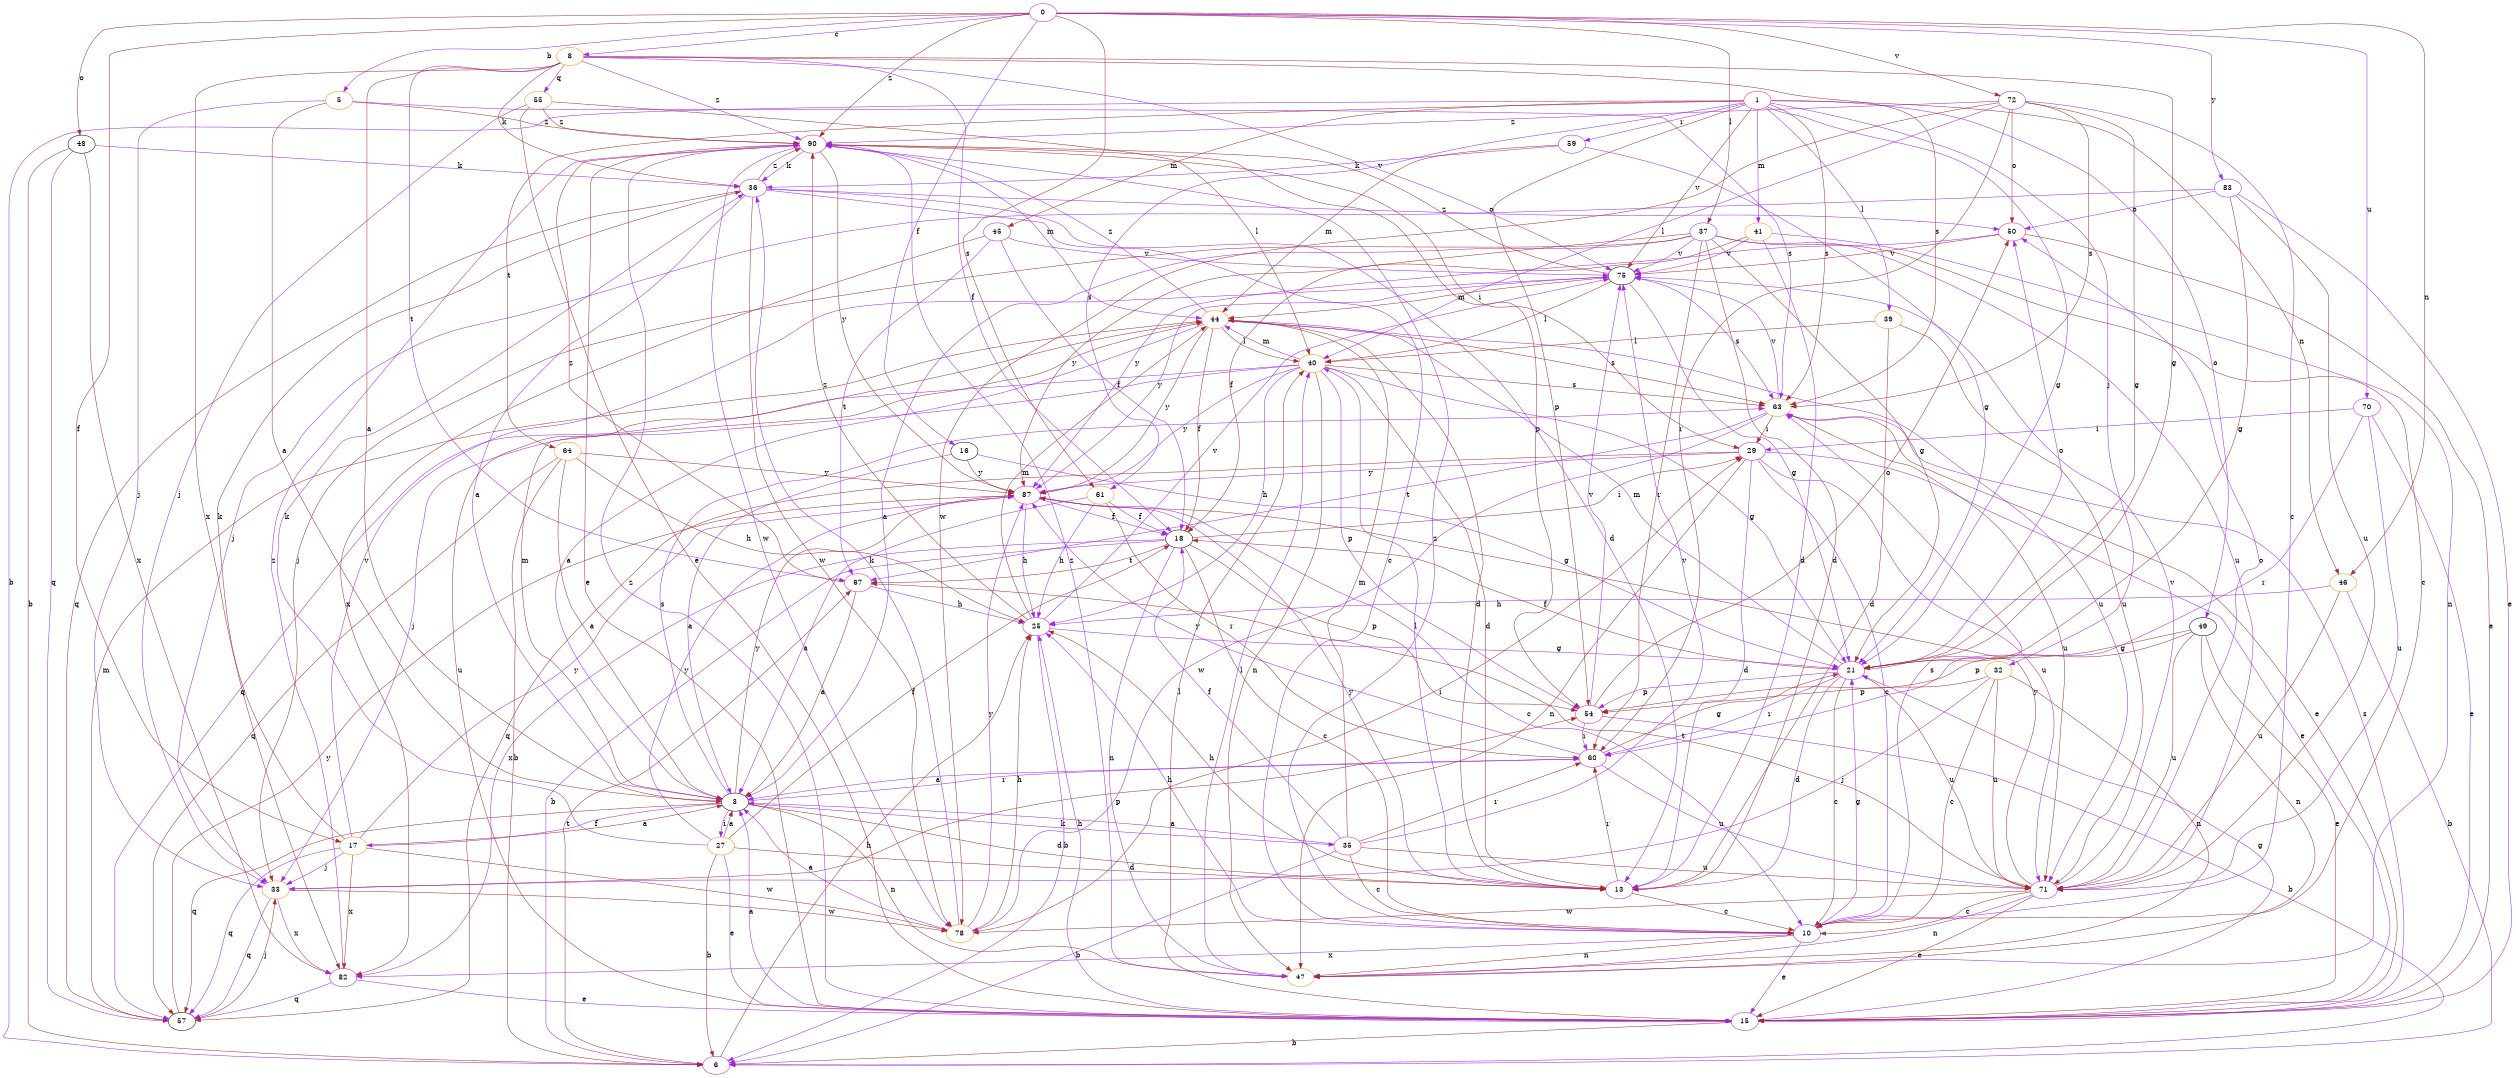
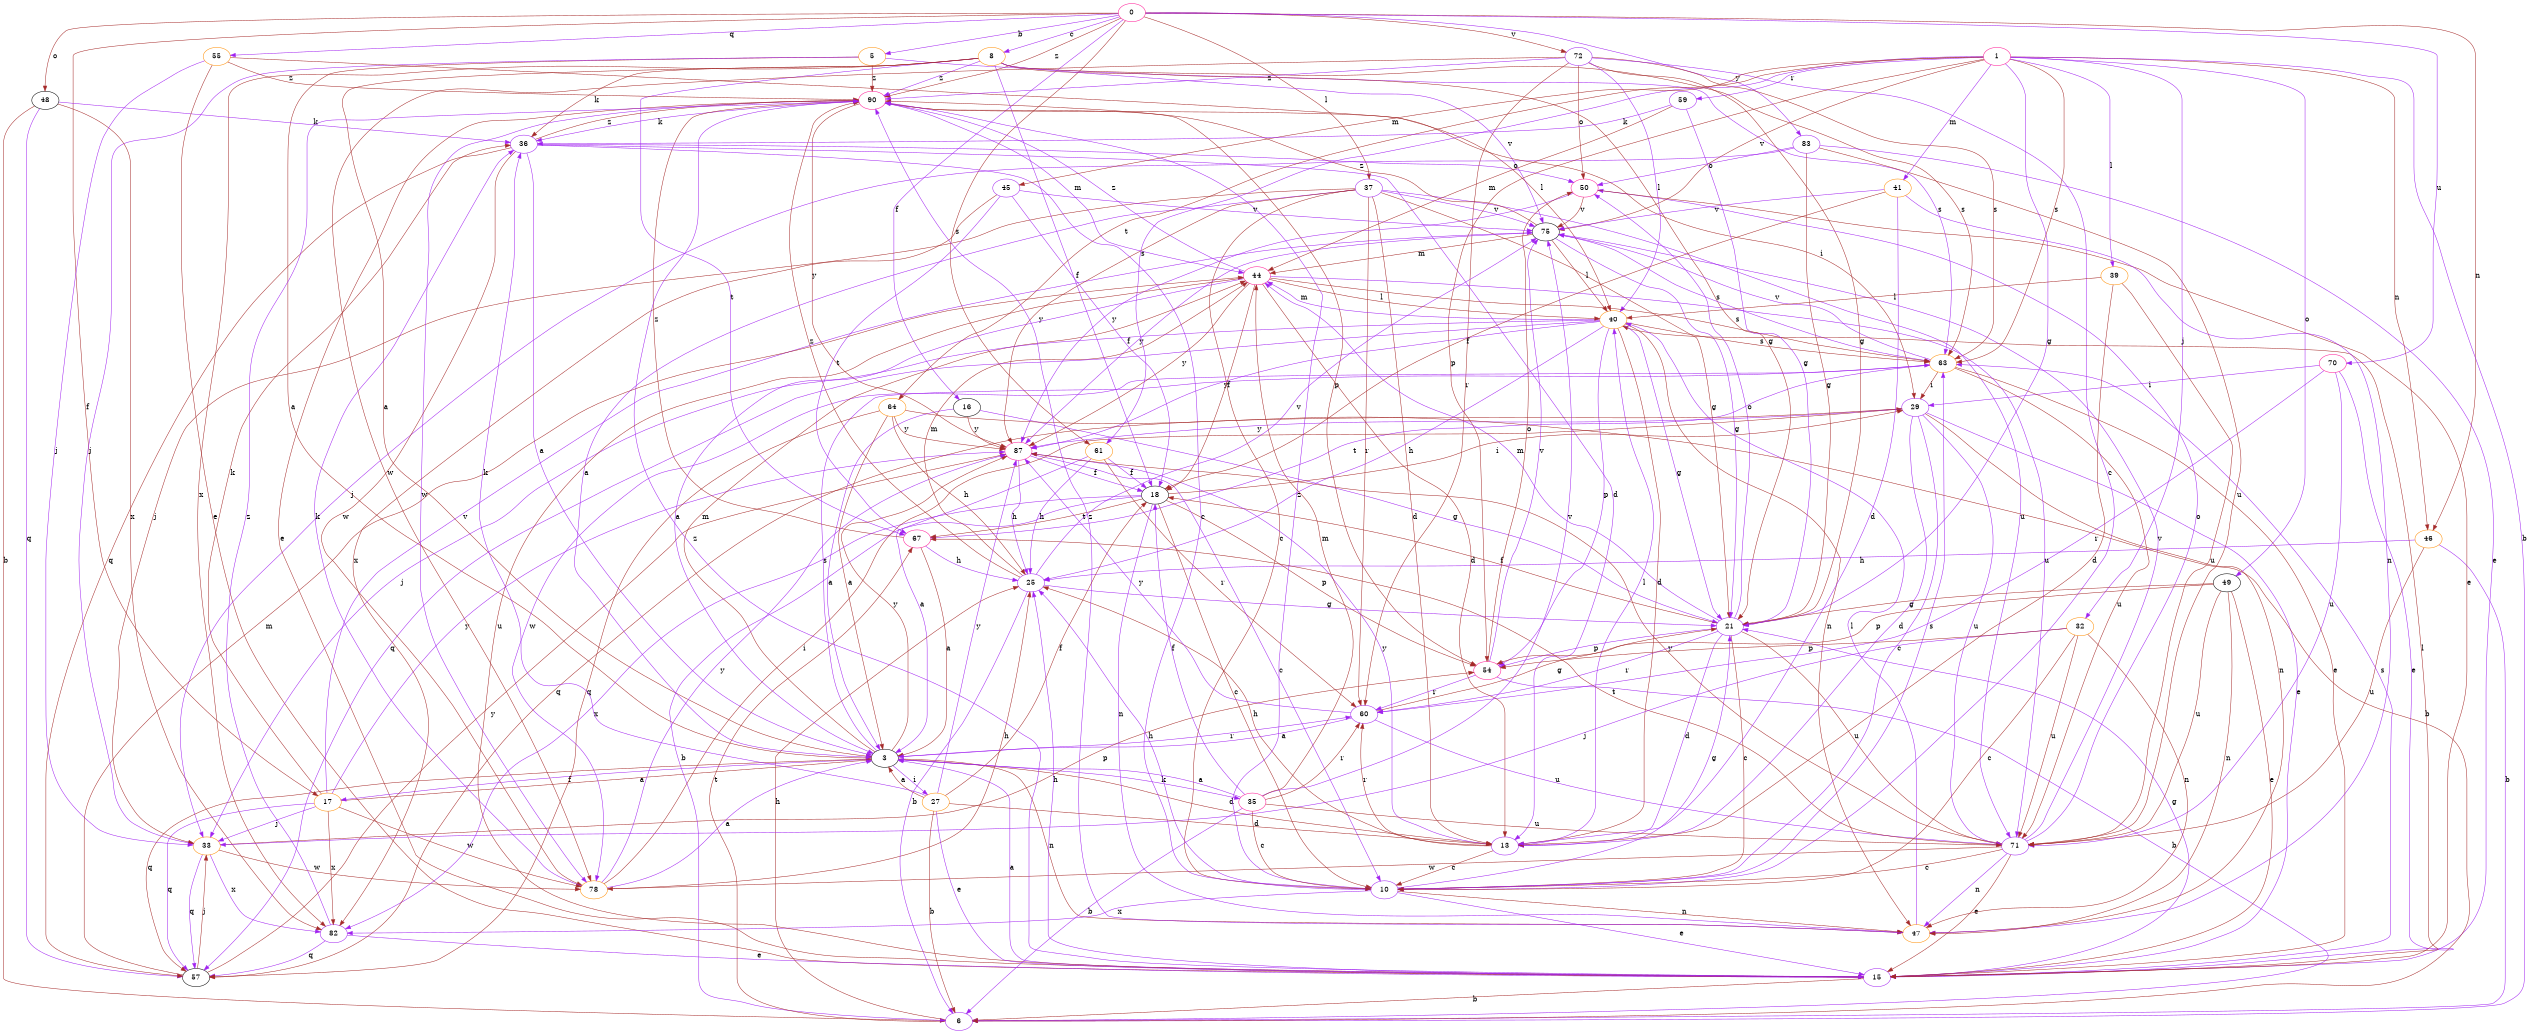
edge "8" -> "55": now "0" -> "55"
node "44": color darkorange -> deeppink
